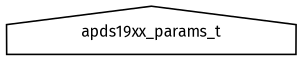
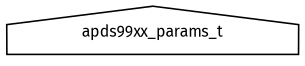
node "apds19xx_params_t": label "apds19xx_params_t" -> "apds99xx_params_t"
